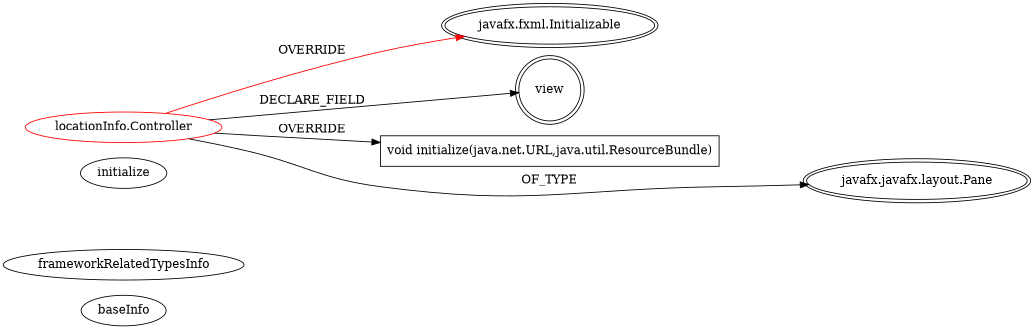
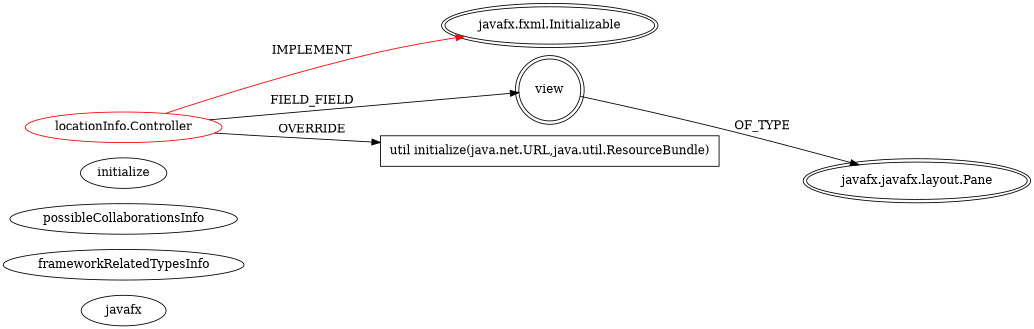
edge "locationInfo.Controller" -> "javafx.fxml.Initializable": label "OVERRIDE" -> "IMPLEMENT"
edge "locationInfo.Controller" -> "view": label "DECLARE_FIELD" -> "FIELD_FIELD"
node "void initialize(java.net.URL,java.util.ResourceBundle)": label "void initialize(java.net.URL,java.util.ResourceBundle)" -> "util initialize(java.net.URL,java.util.ResourceBundle)"
edge "locationInfo.Controller" -> "javafx.javafx.layout.Pane": now "view" -> "javafx.javafx.layout.Pane"
node "possibleCollaborationsInfo": added
node "baseInfo": label "baseInfo" -> "javafx"
